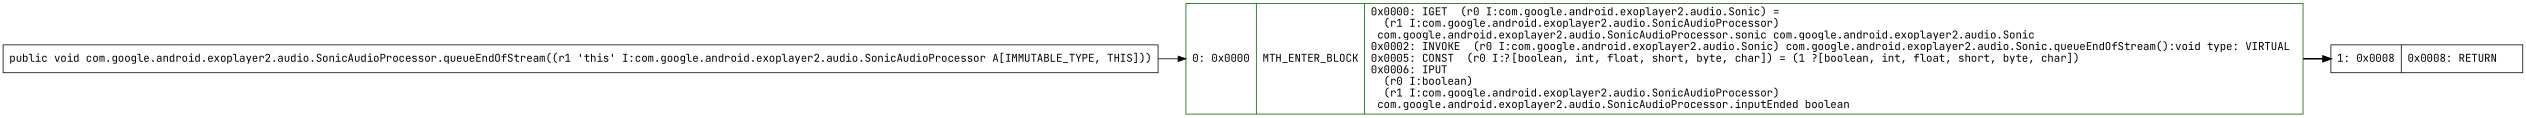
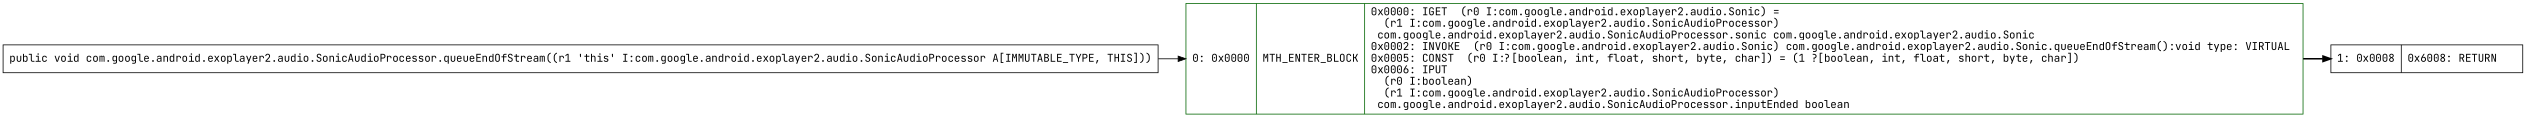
node "1: 0x0008": text "0x0008: RETURN" -> "0x6008: RETURN"
